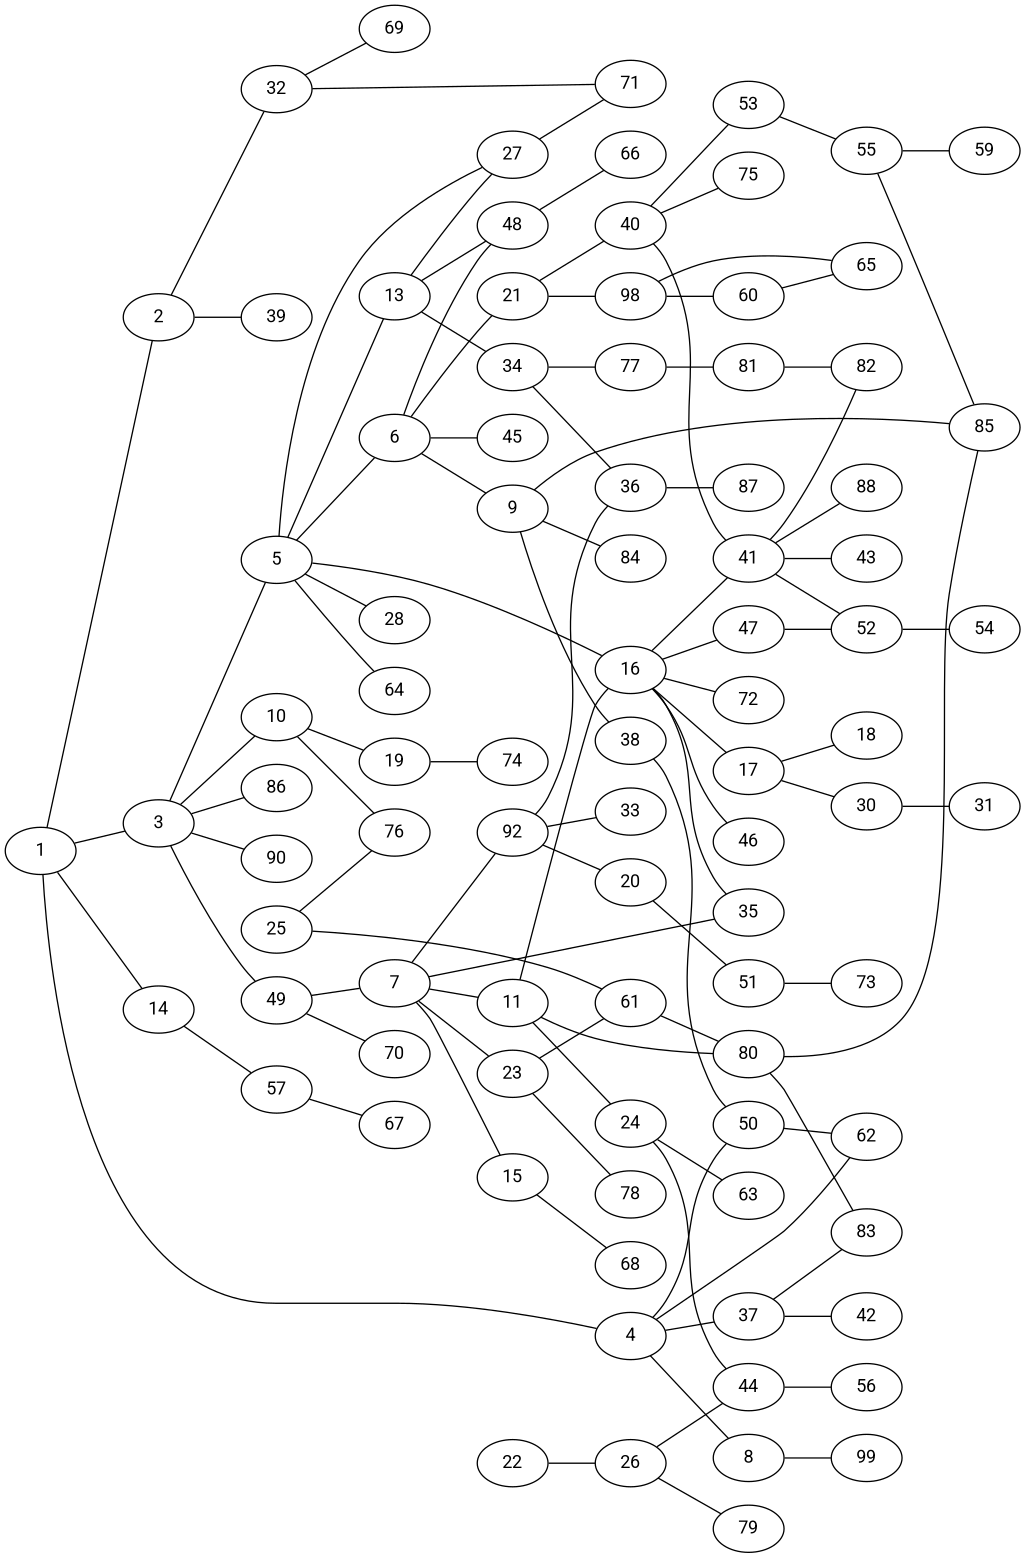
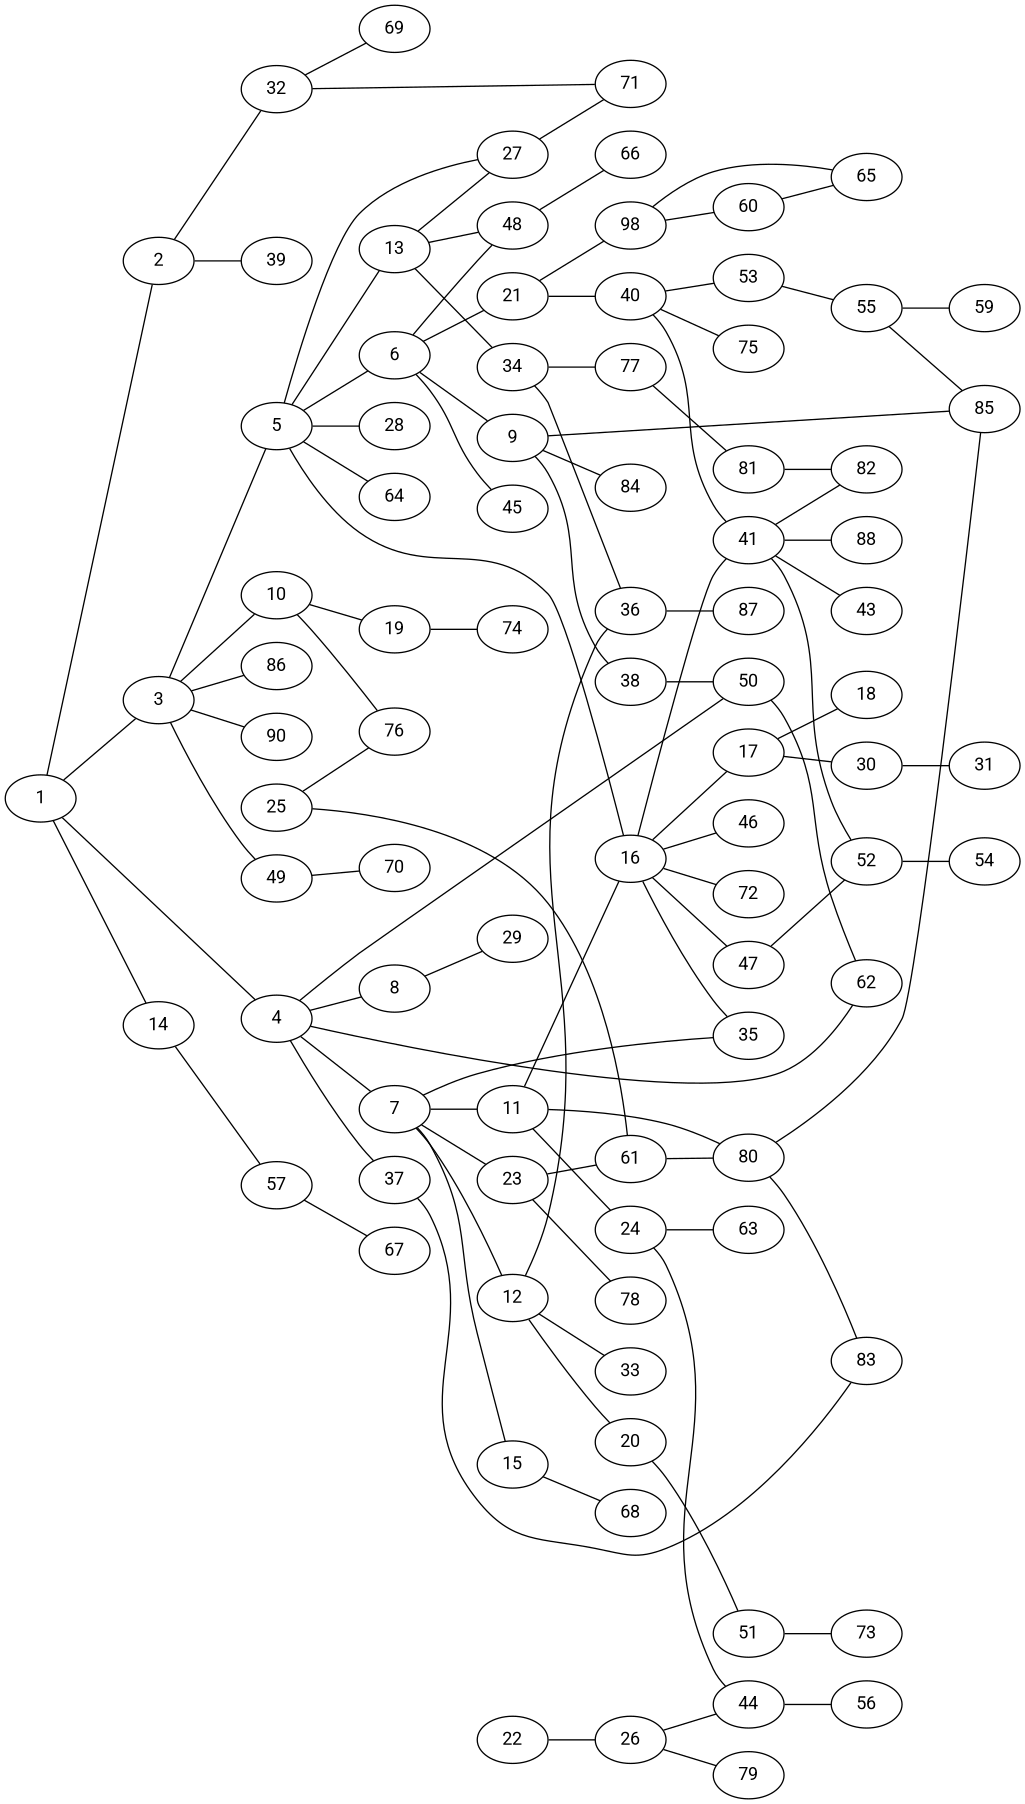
node "92": label "92" -> "12"
edge "7" -- "49": now "7" -- "4"
node "42": removed
node "99": label "99" -> "29"
